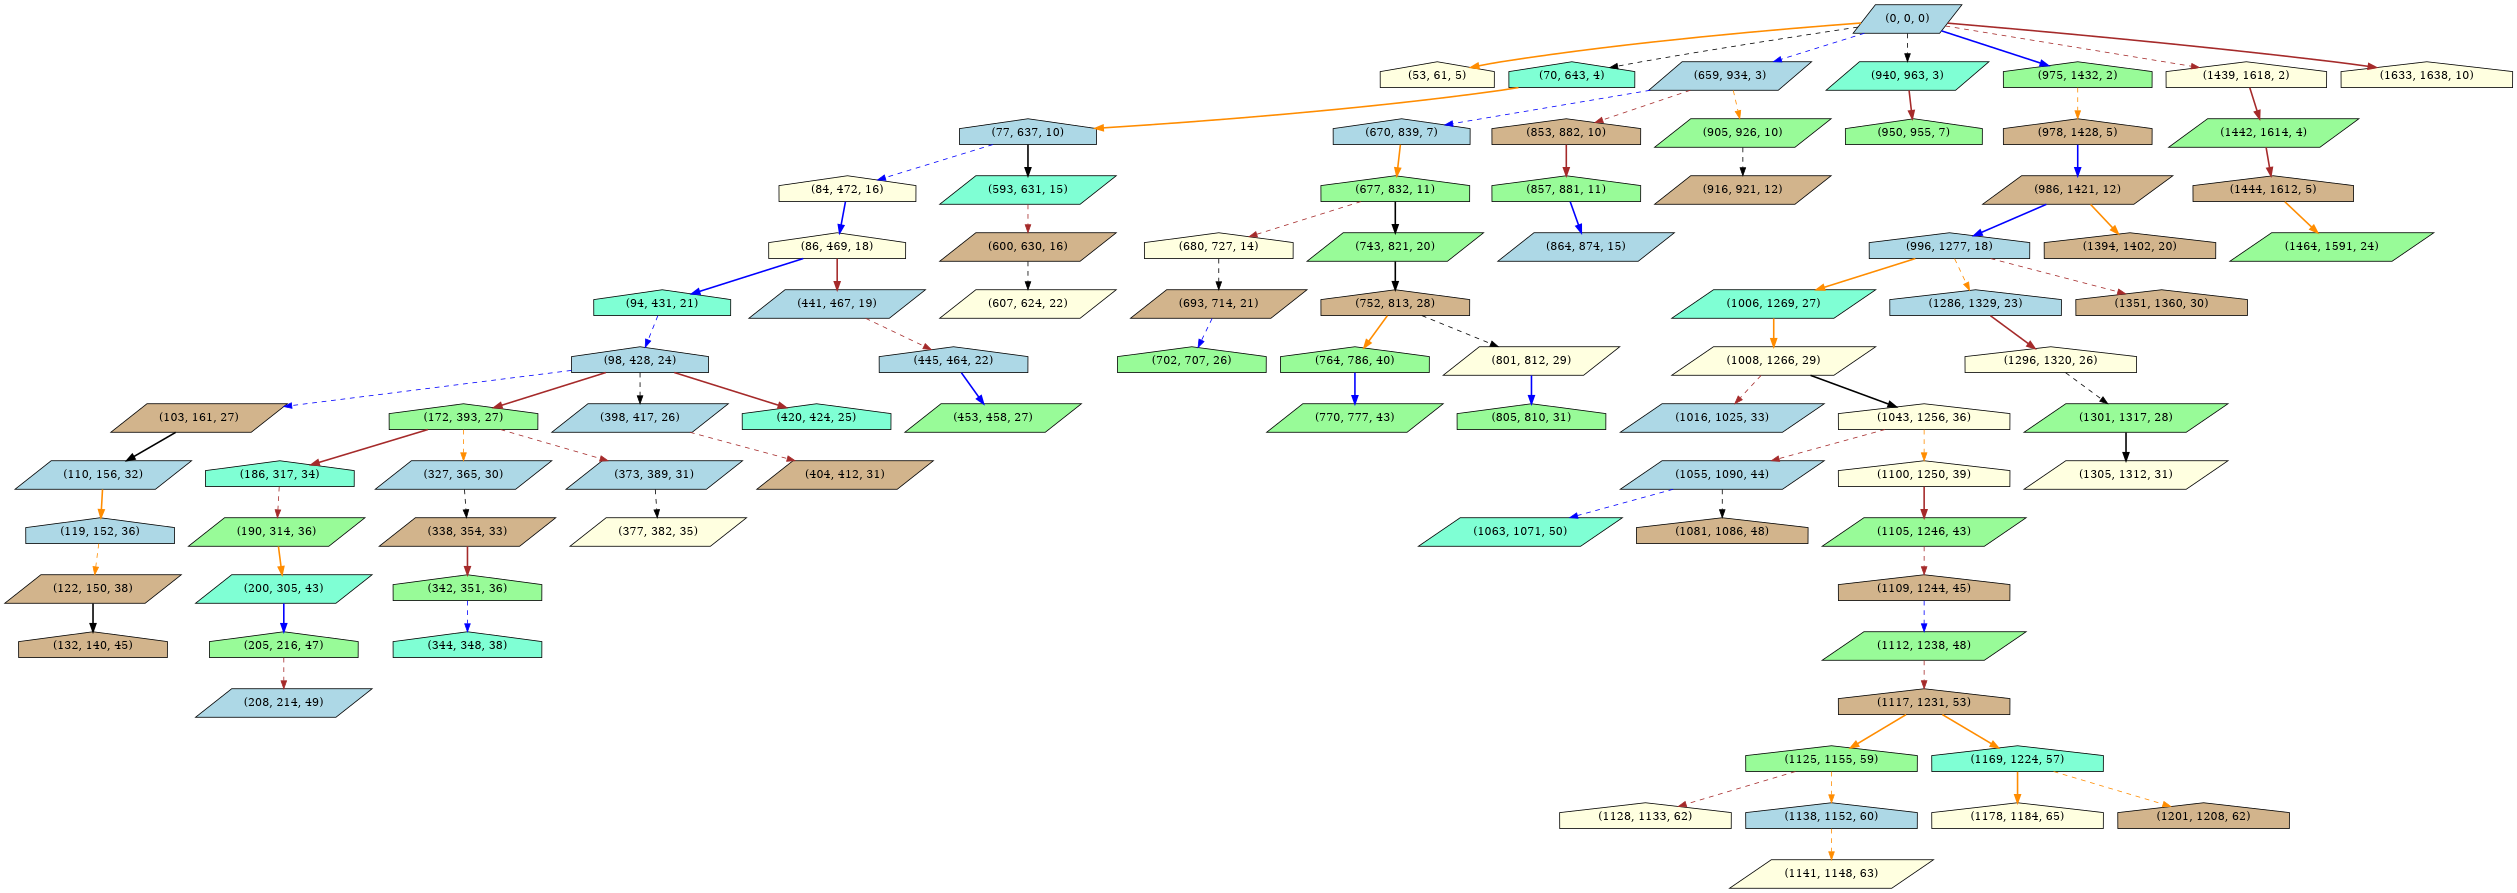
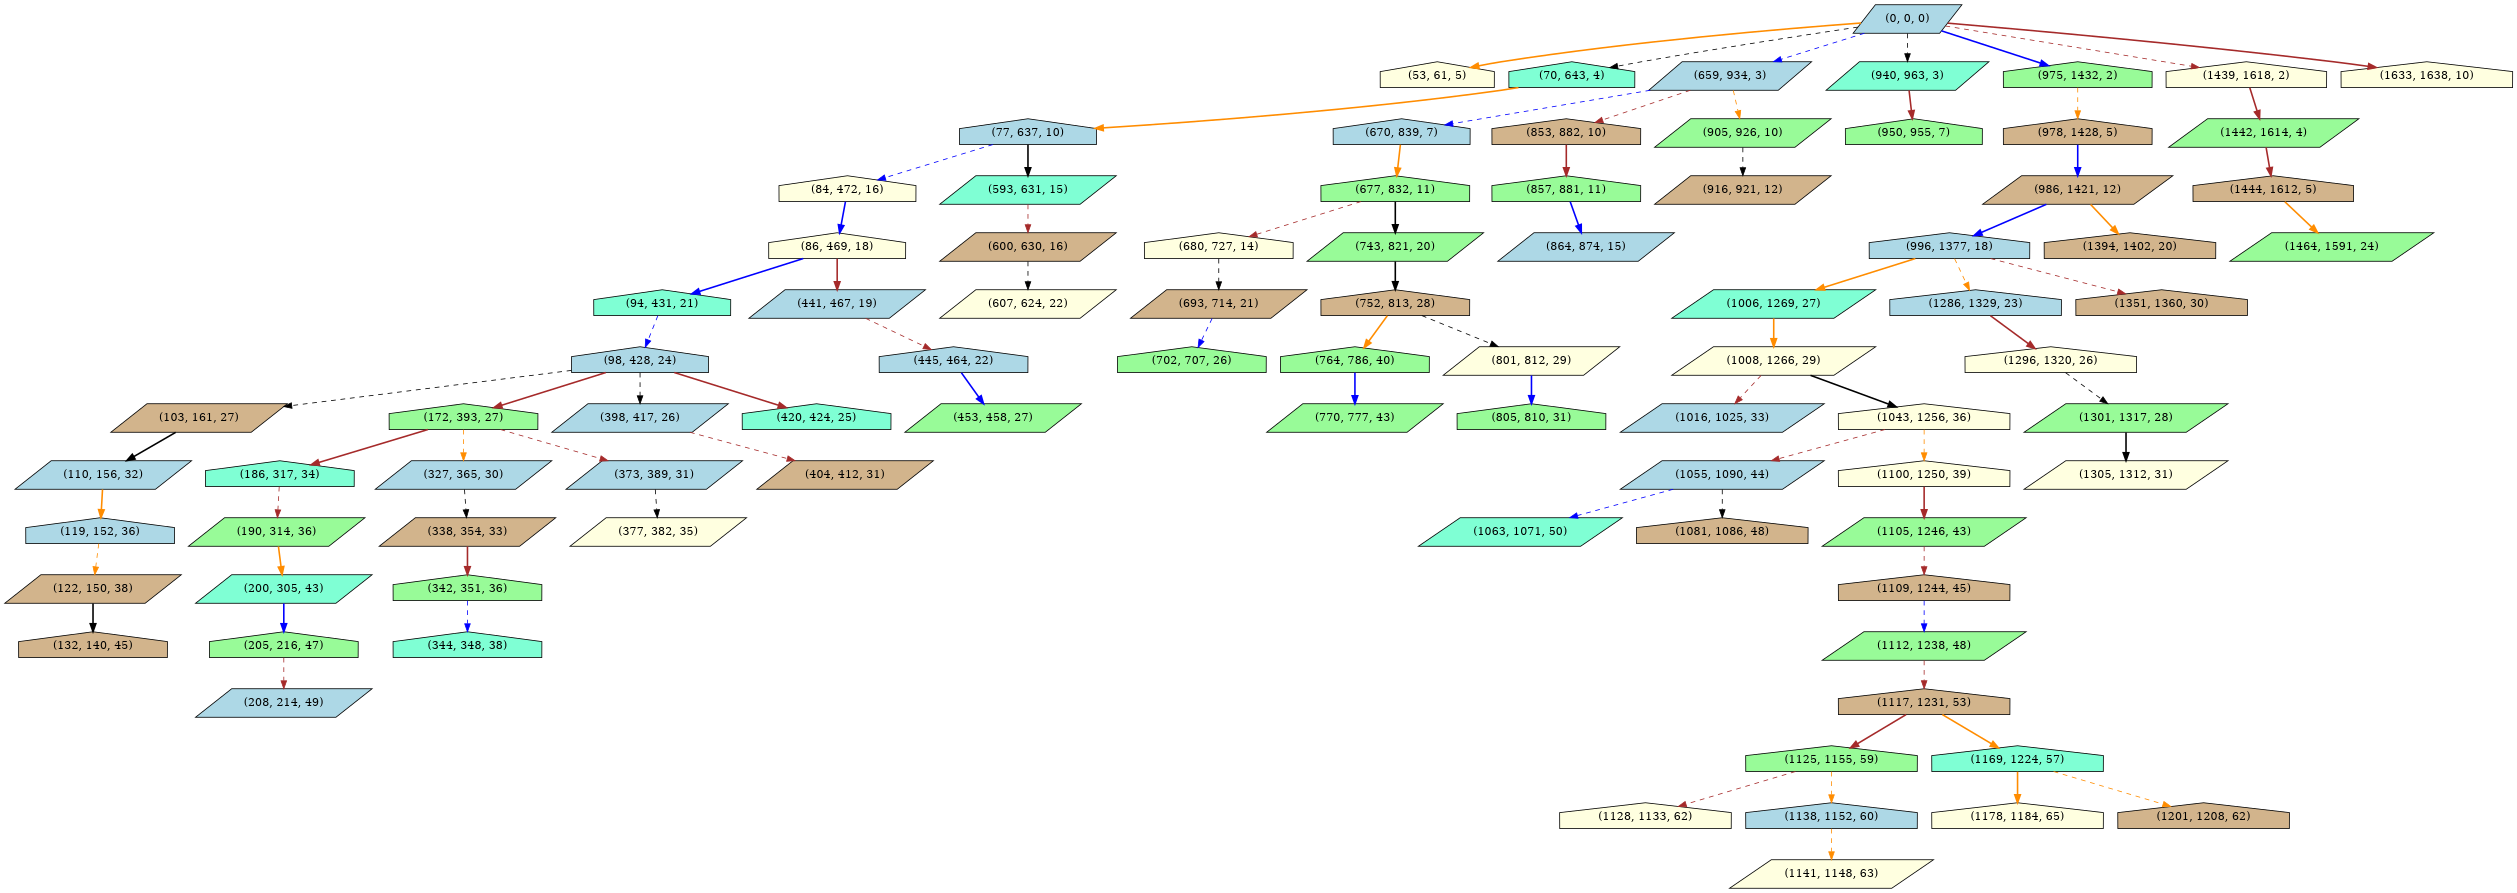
node "(996, 1277, 18)": label "(996, 1277, 18)" -> "(996, 1377, 18)"
edge "(98, 428, 24)" -> "(103, 161, 27)": color blue -> black
edge "(1117, 1231, 53)" -> "(1125, 1155, 59)": color darkorange -> brown
